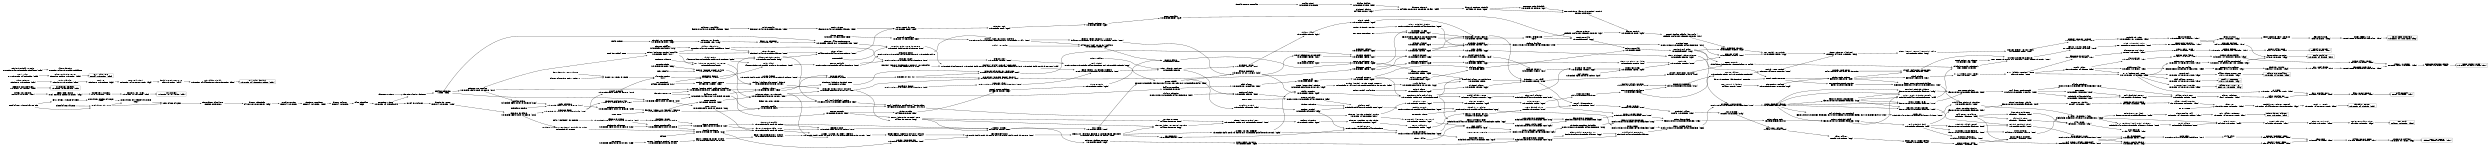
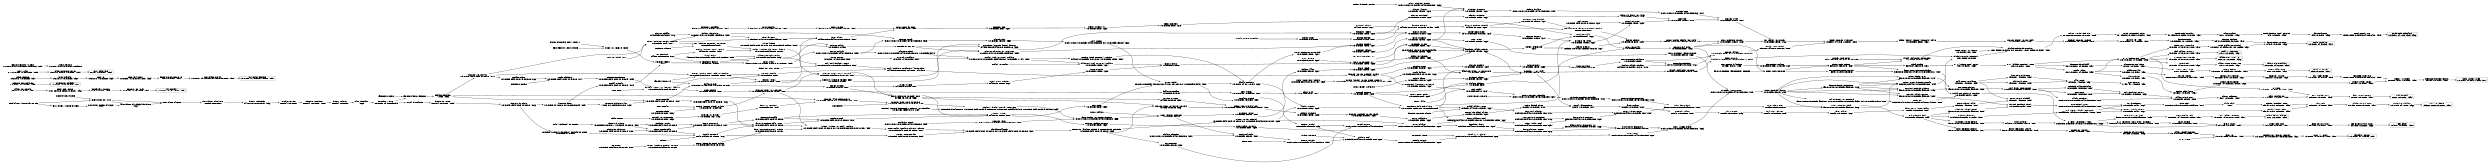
node "Gerardus Leonardus Blasius": added
